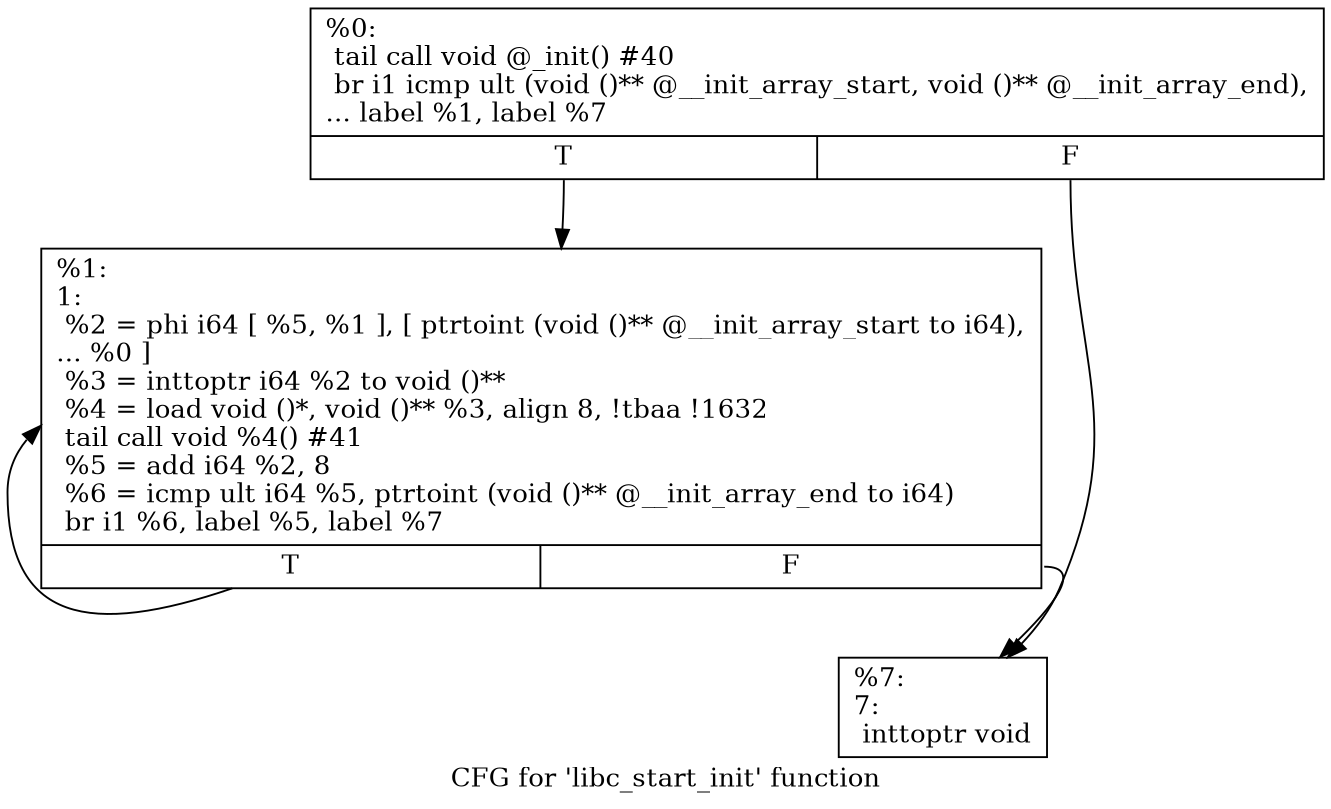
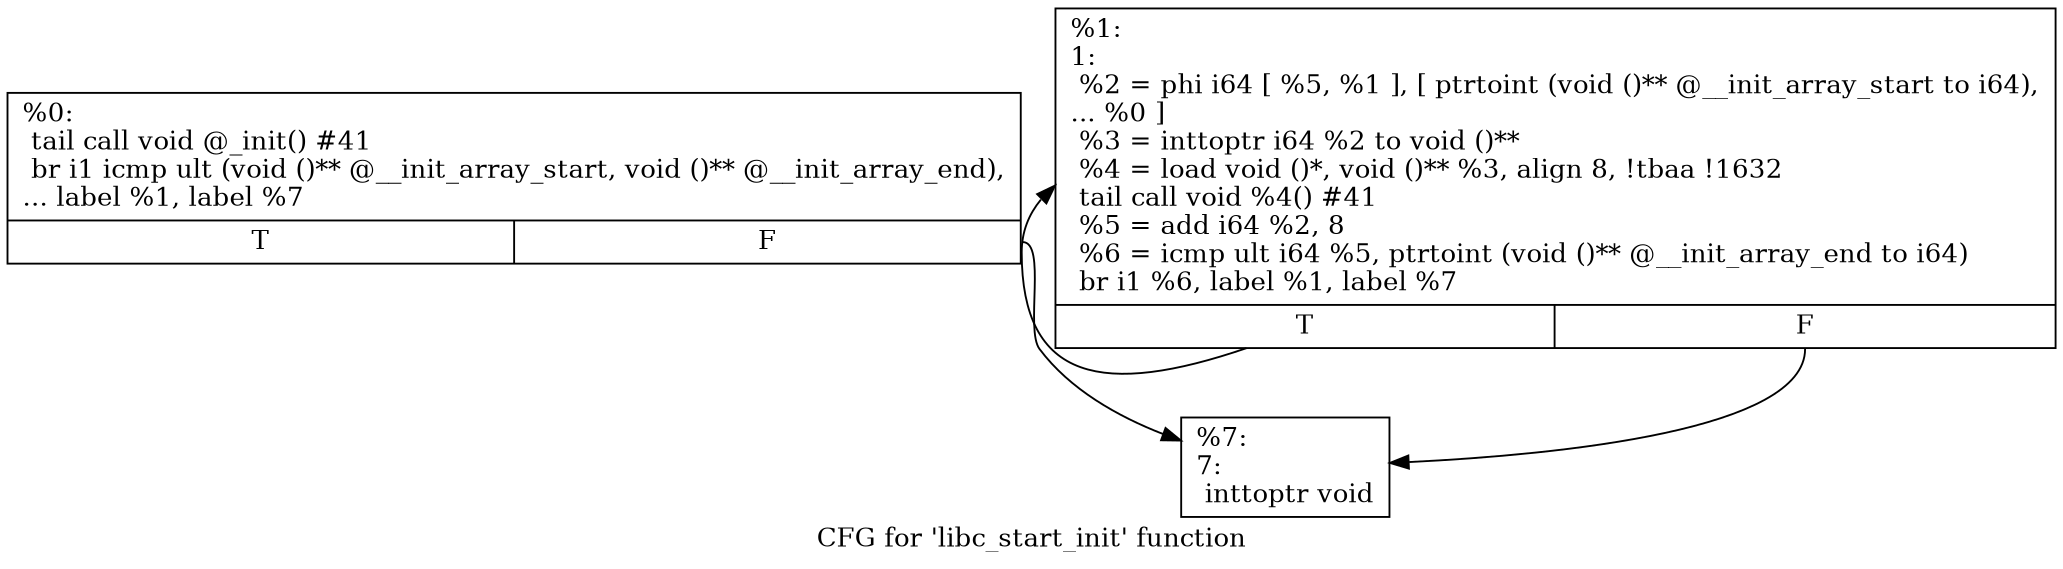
node "%0:": text "tail call void @_init() #40" -> "tail call void @_init() #41"
edge "%0:" -> "%1:": removed
node "%1:": text "br i1 %6, label %5, label %7" -> "br i1 %6, label %1, label %7"
